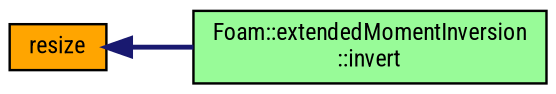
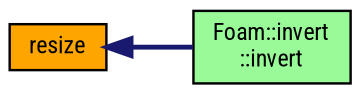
node "Foam::extendedMomentInversion ::invert": label "Foam::extendedMomentInversion ::invert" -> "Foam::invert ::invert"
